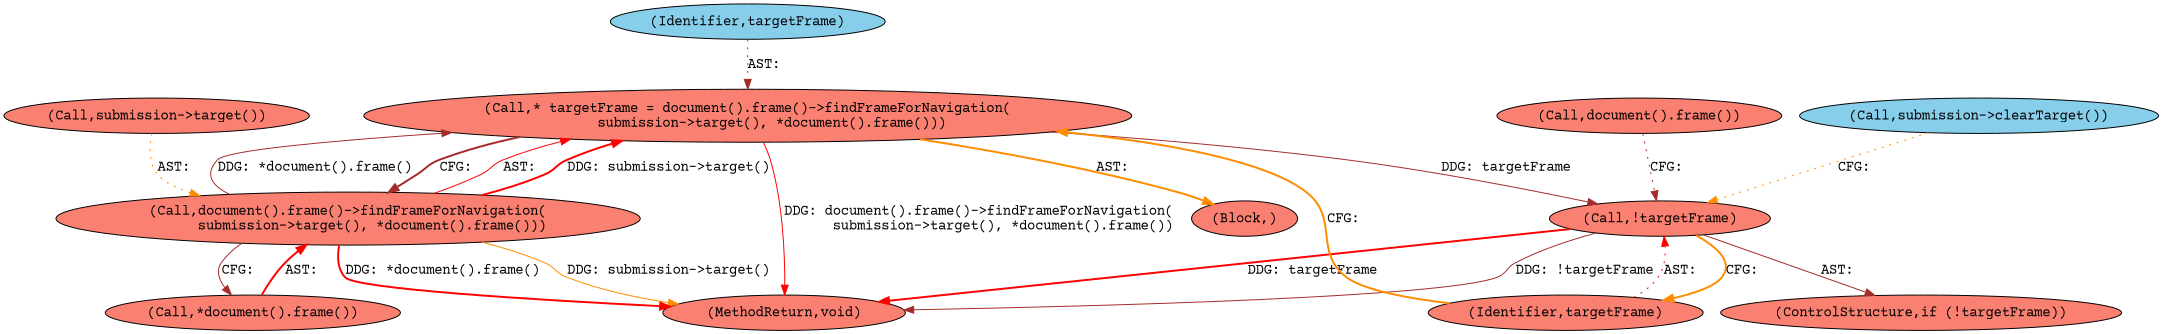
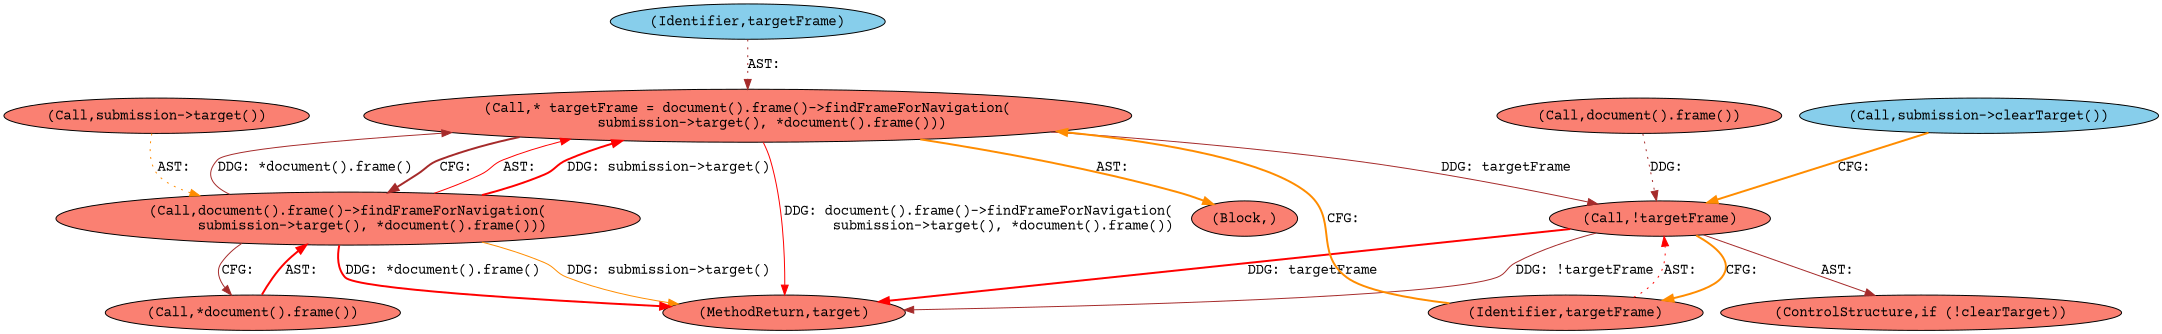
edge "(Call,submission->clearTarget())" -> "(Call,!targetFrame)": style dotted -> bold
edge "(Call,document().frame())" -> "(Call,!targetFrame)": label "CFG: " -> "DDG: "
node "(MethodReturn,void)": label "(MethodReturn,void)" -> "(MethodReturn,target)"
node "(ControlStructure,if (!targetFrame))": label "(ControlStructure,if (!targetFrame))" -> "(ControlStructure,if (!clearTarget))"
